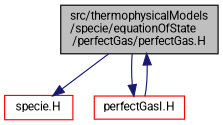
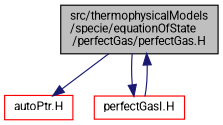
node "specie.H": label "specie.H" -> "autoPtr.H"
